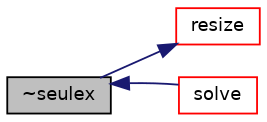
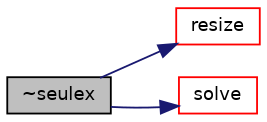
edge "solve" -> "~seulex": reversed
